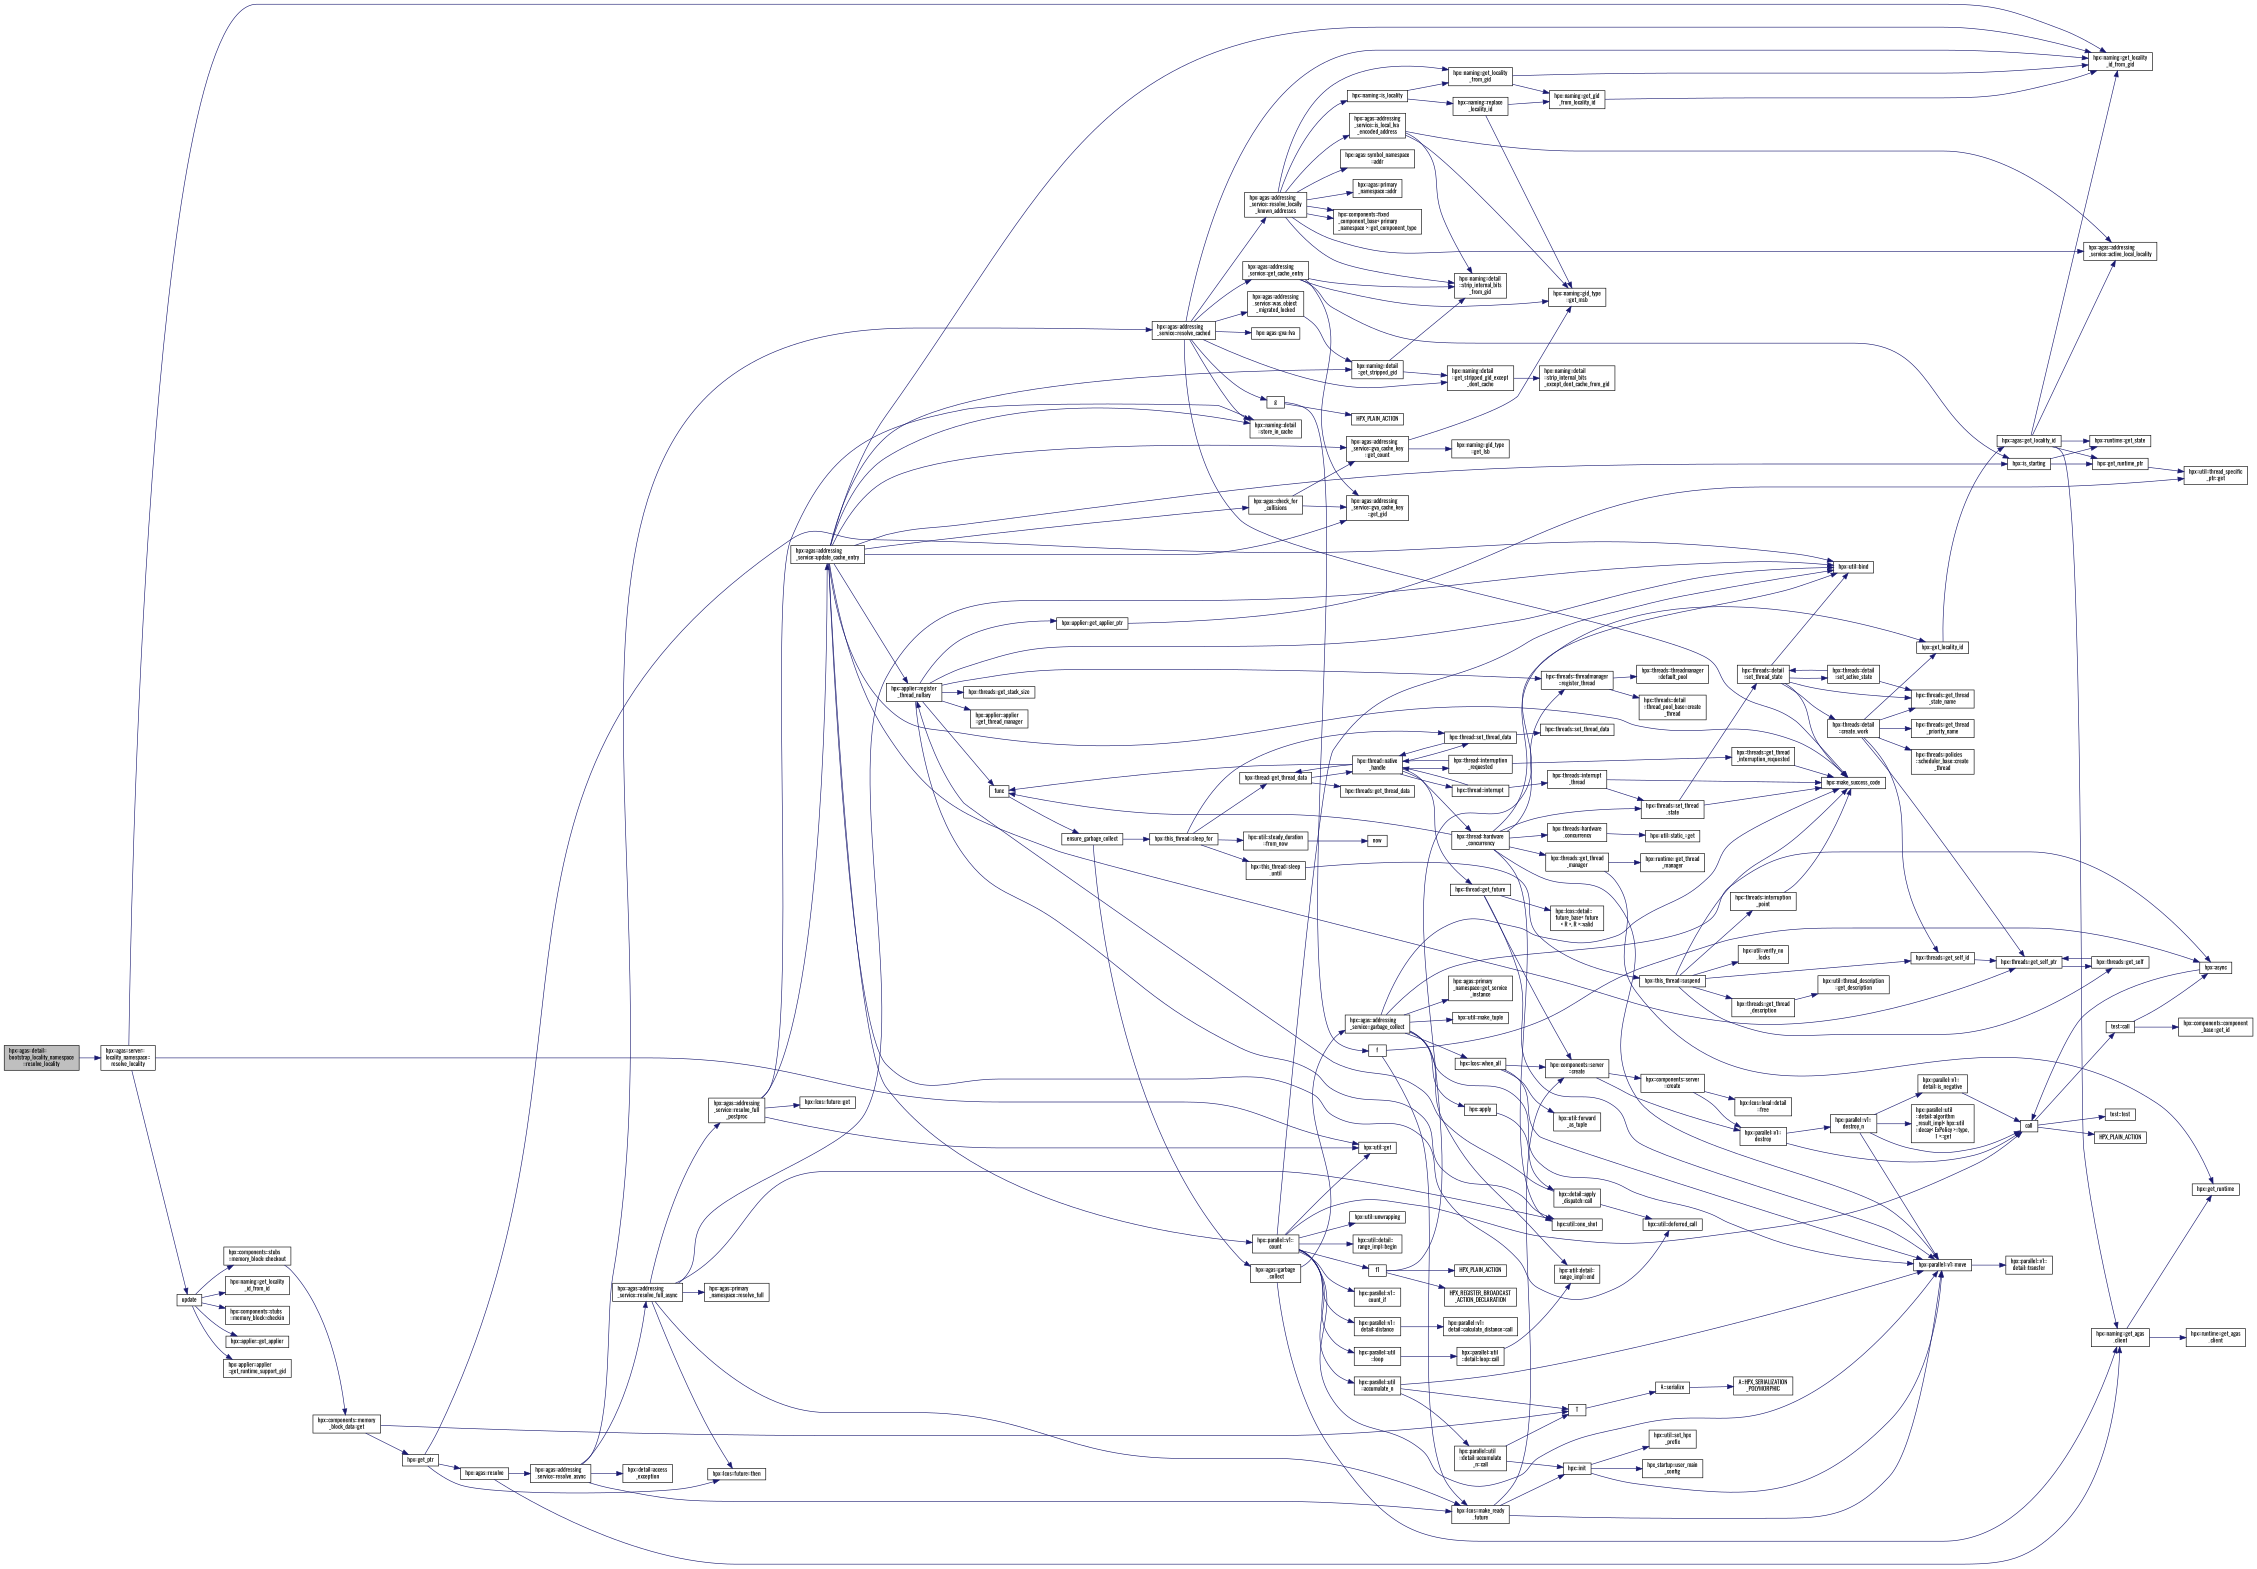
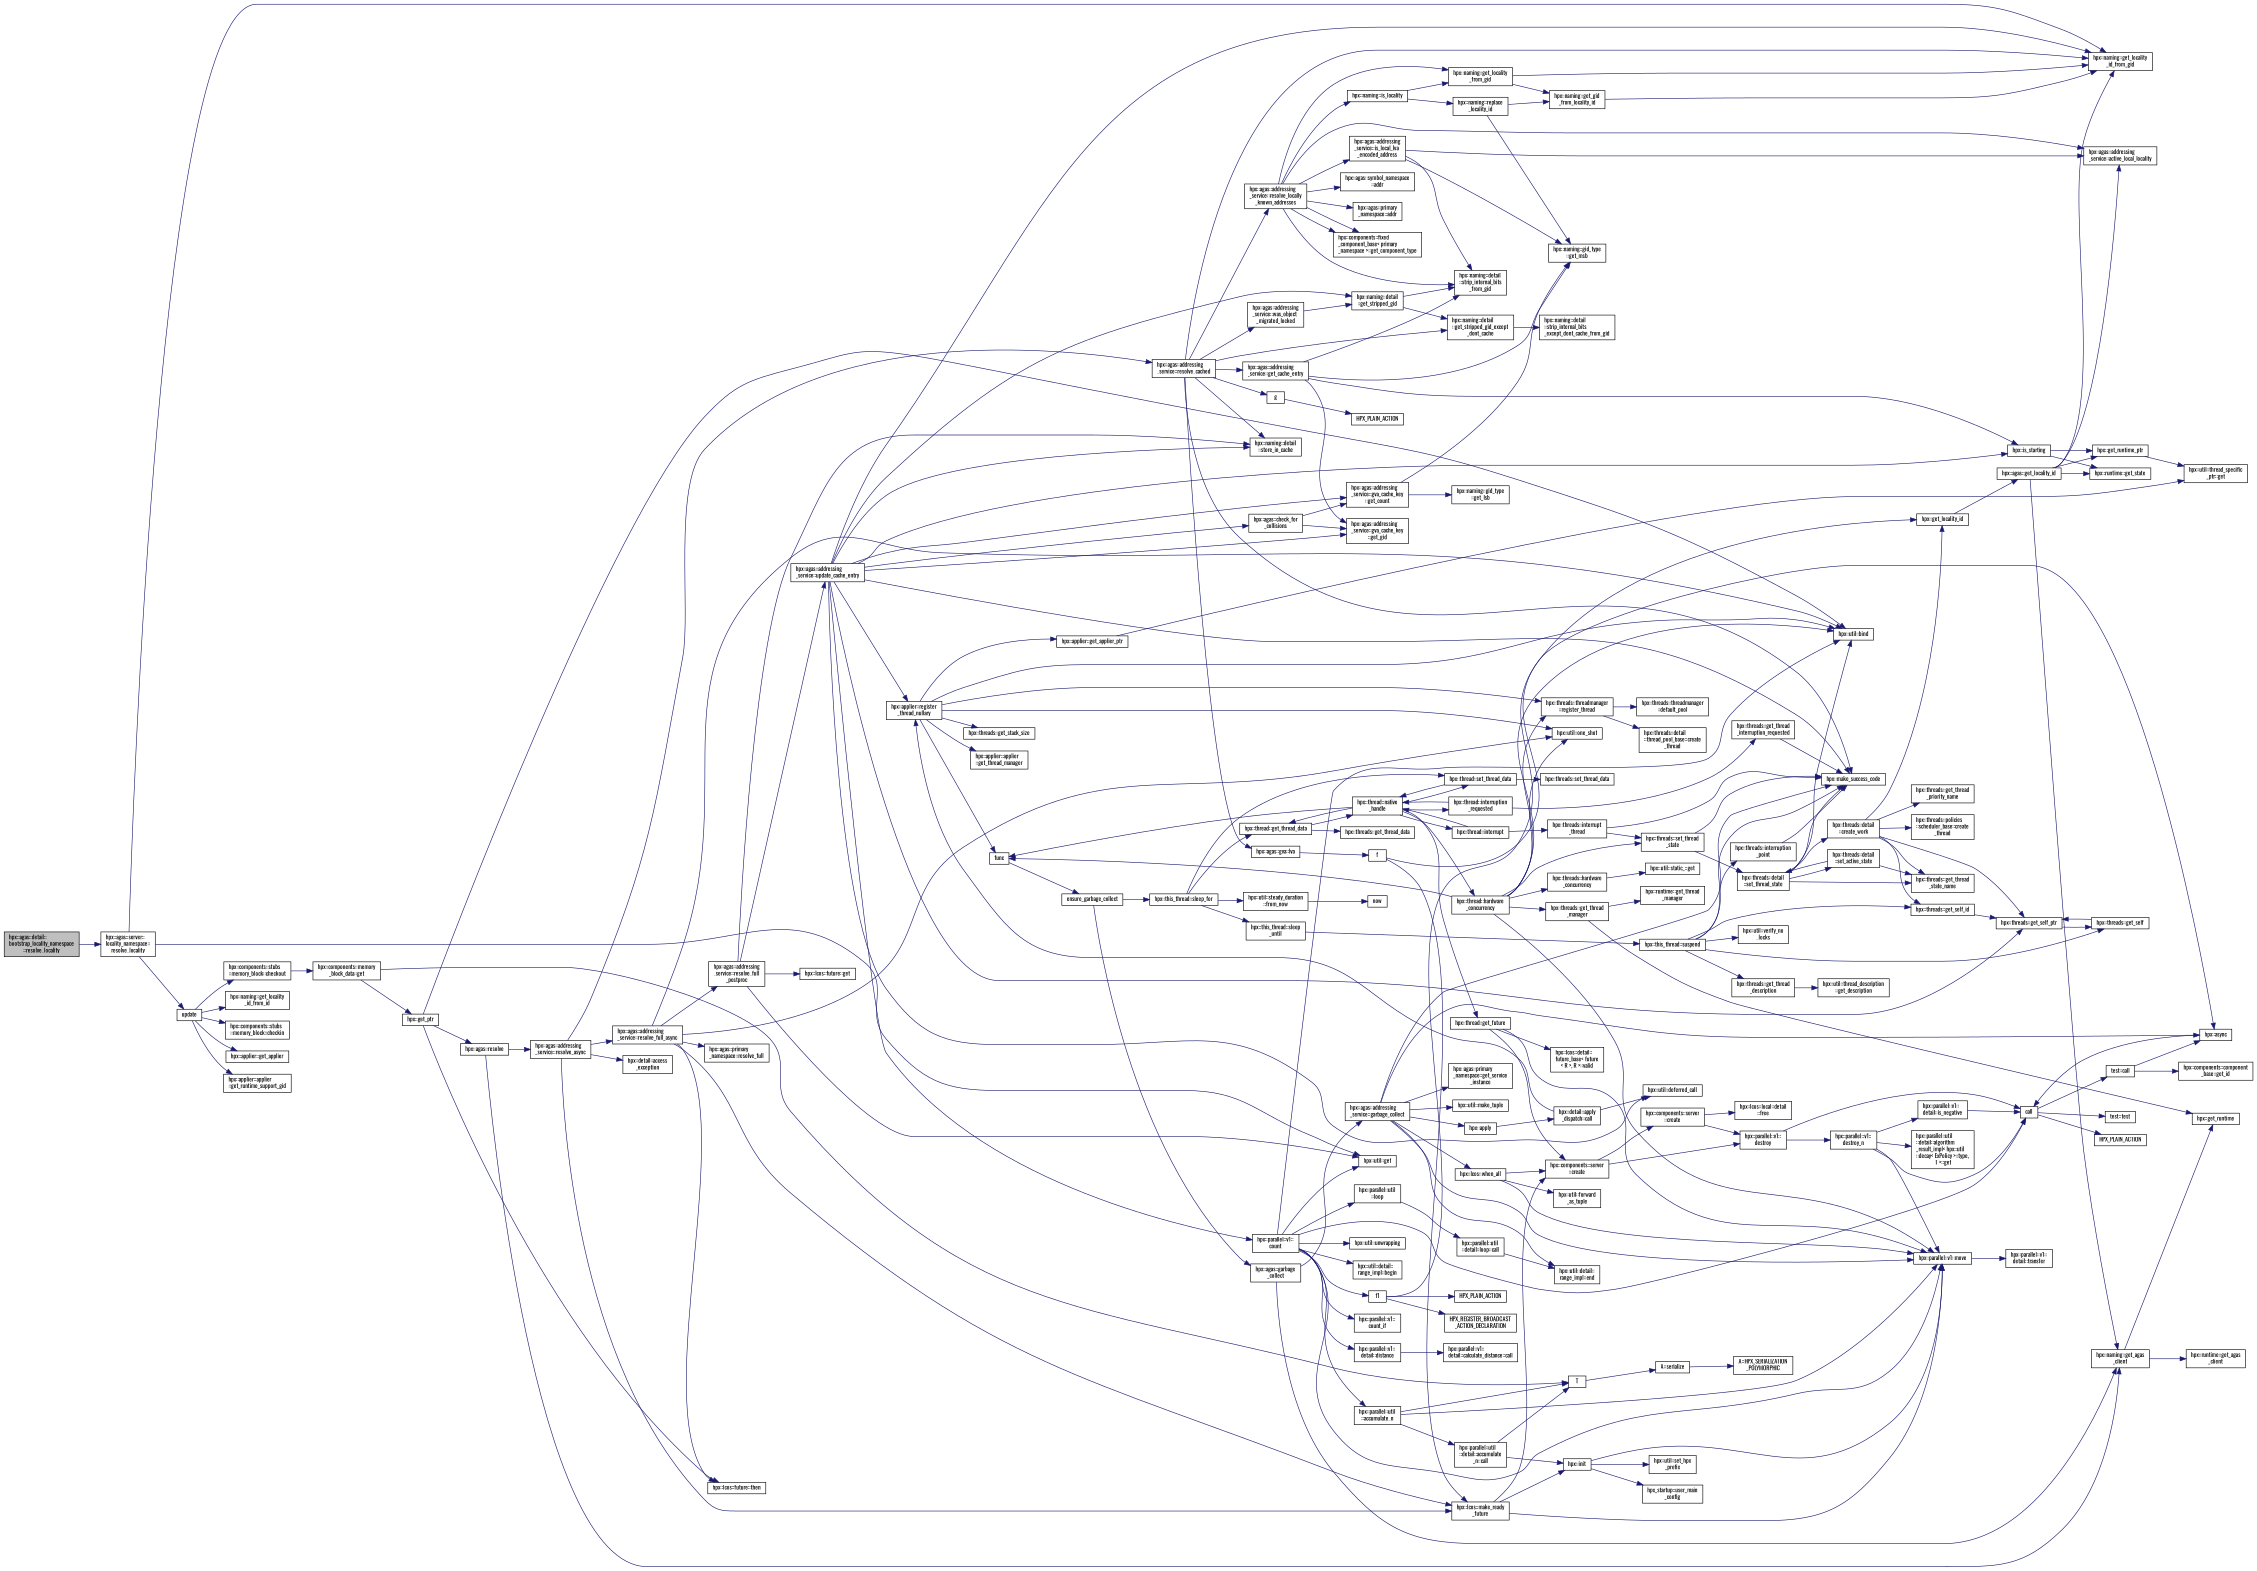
edge "g" -> "f": now "hpx::agas::gva::lva" -> "f"
